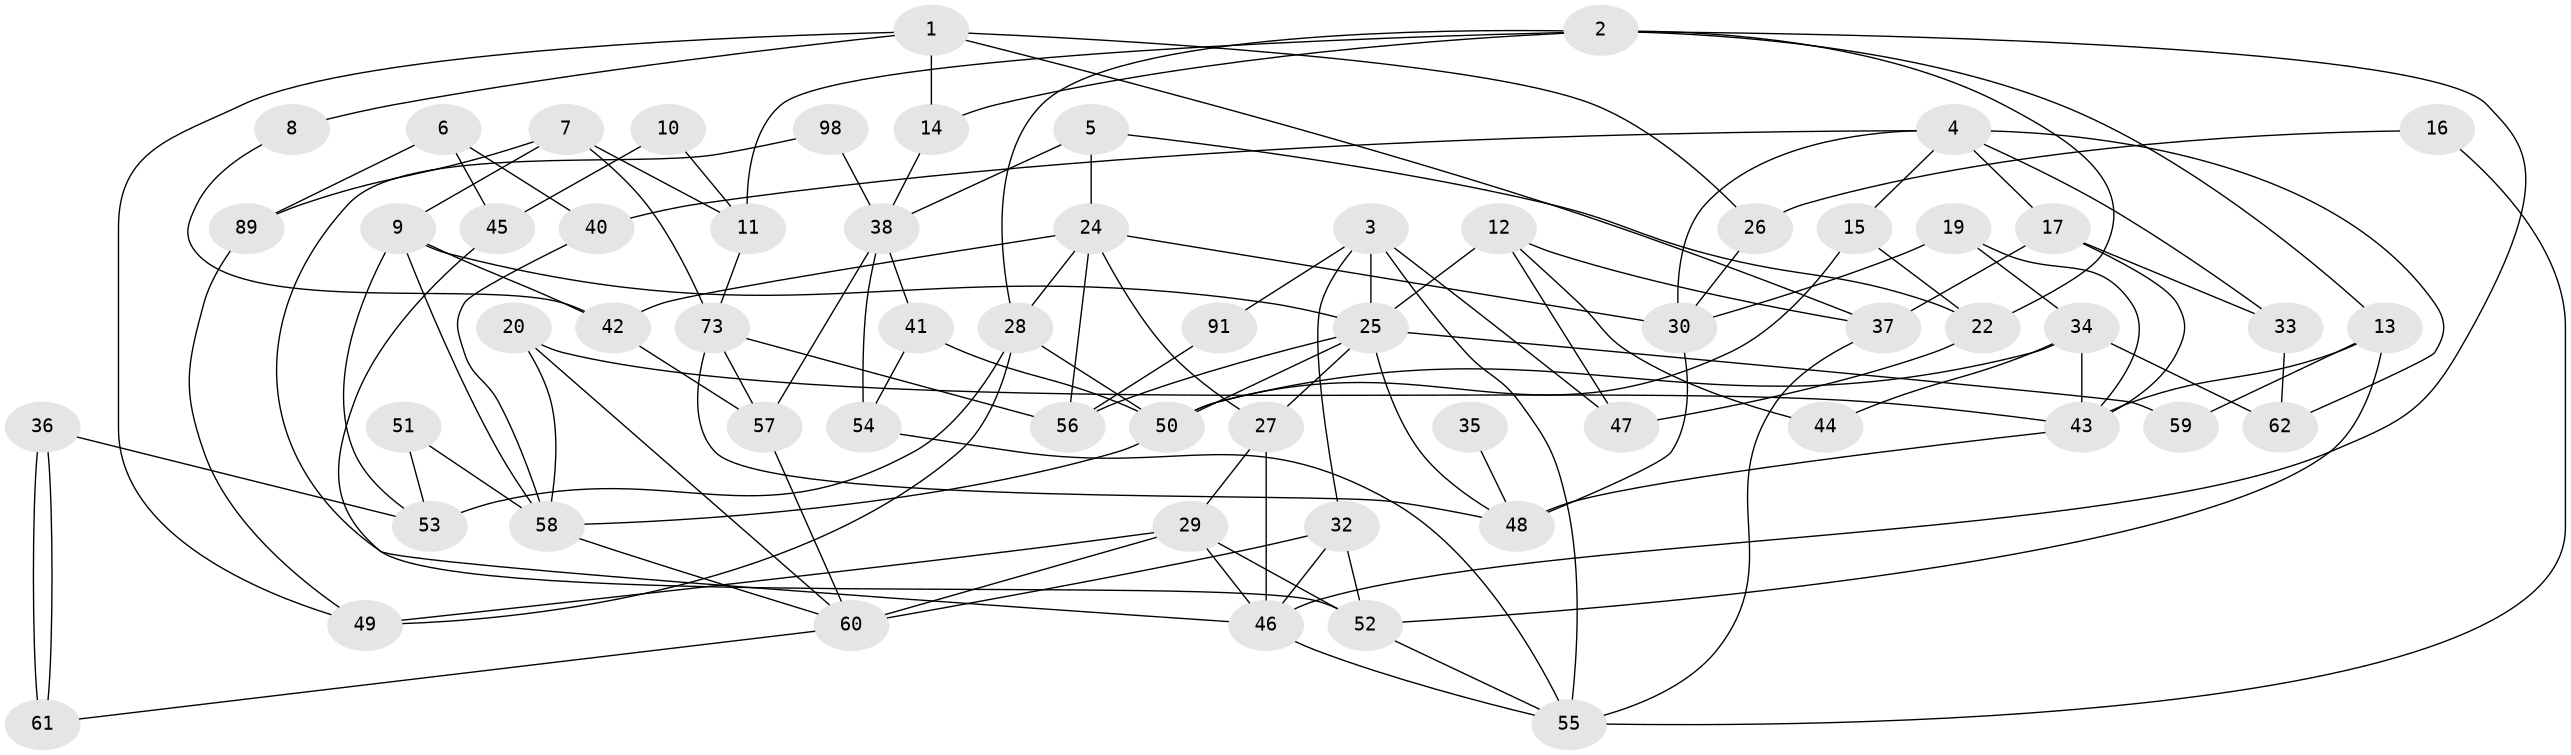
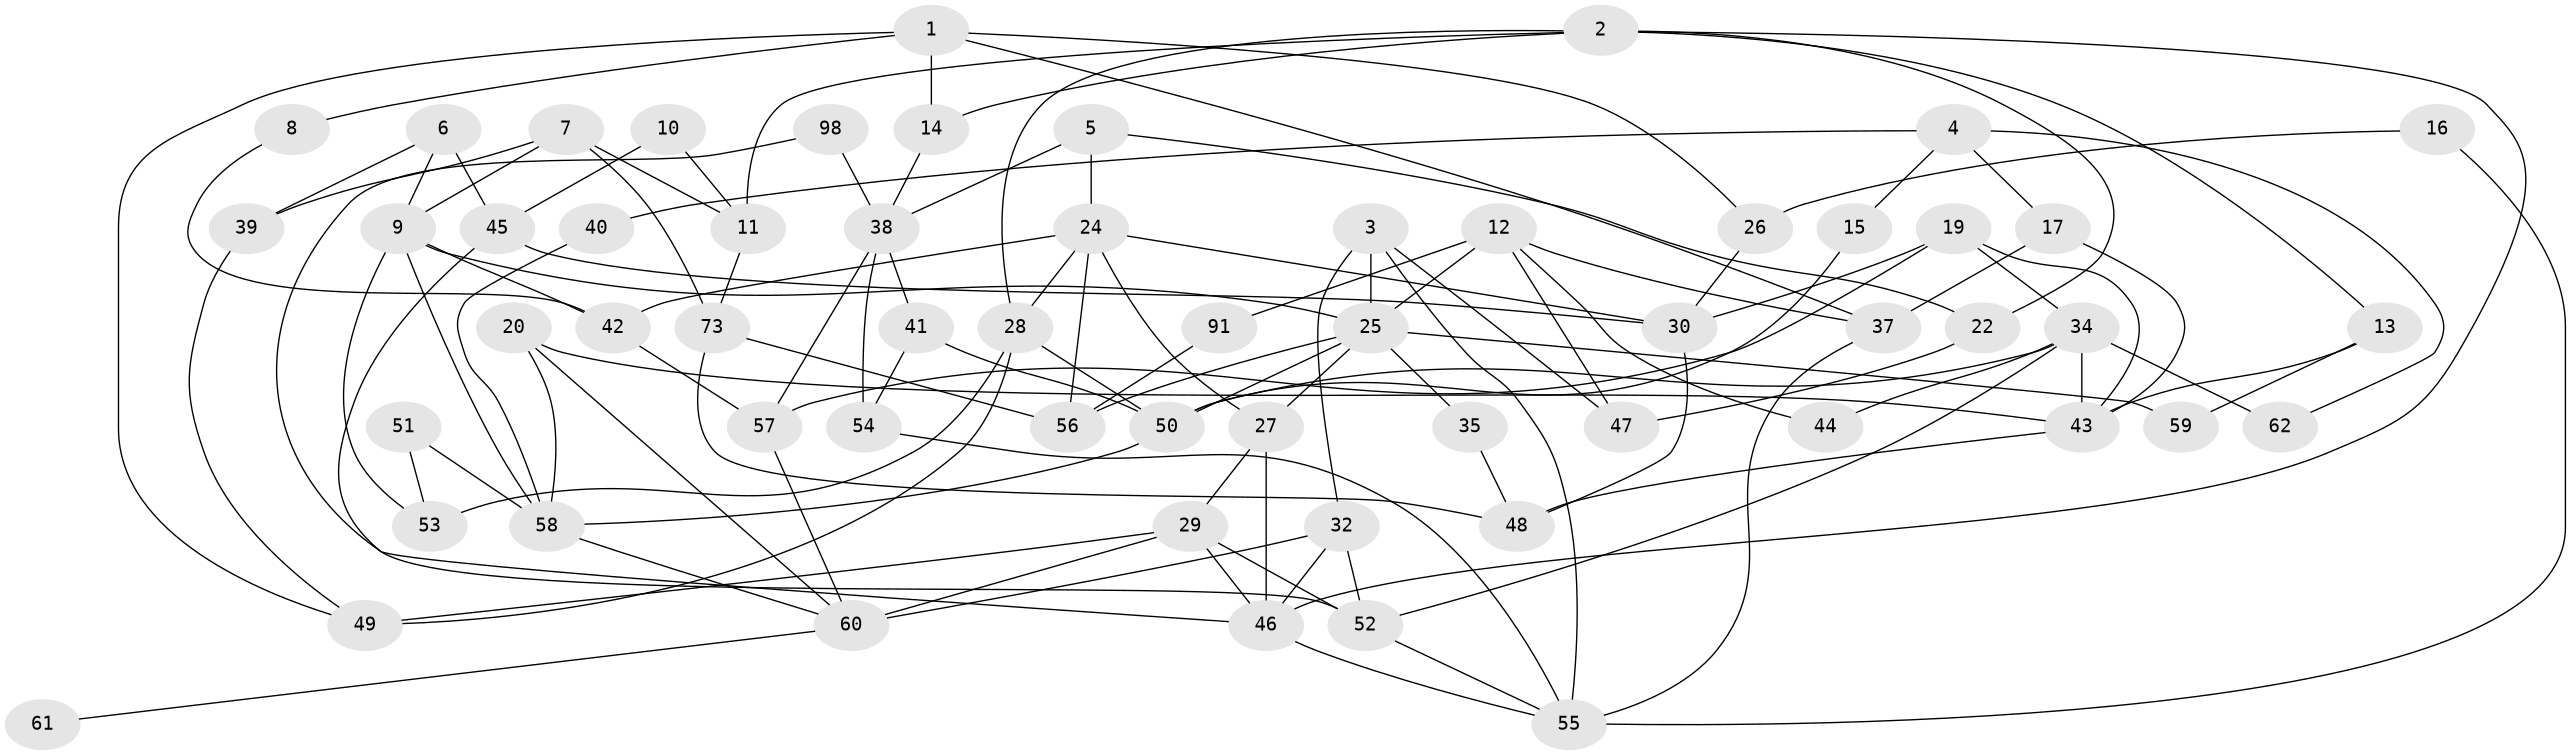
edge "4" -- "30": now "45" -- "30"
edge "6" -- "40": now "6" -- "9"
node "89": label "89" -> "39"
edge "3" -- "91": now "12" -- "91"
edge "15" -- "22": removed
node "33": removed
edge "73" -- "57": now "19" -- "57"
node "36": removed
edge "25" -- "48": now "25" -- "35"
edge "13" -- "52": now "34" -- "52"
